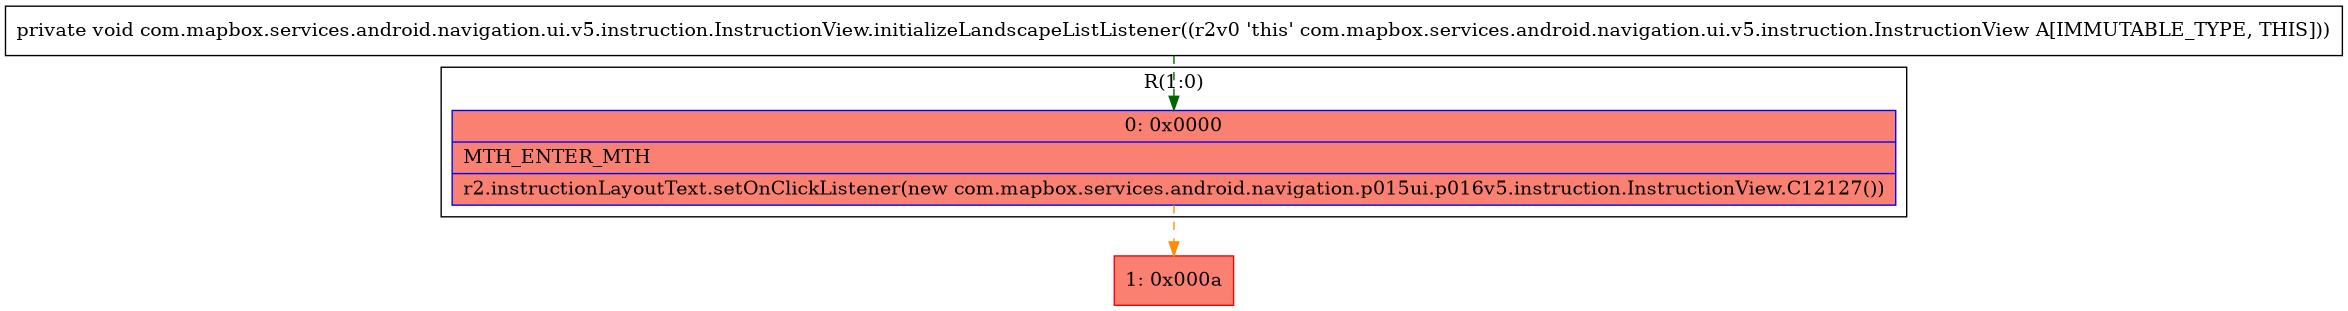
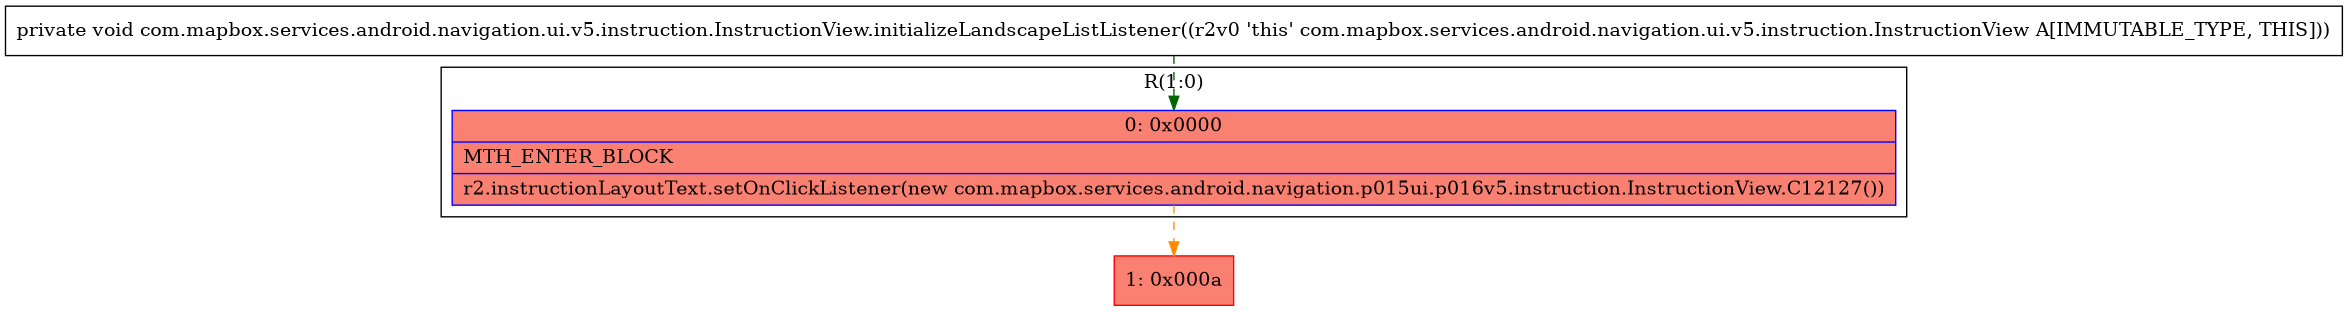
node "0: 0x0000": text "MTH_ENTER_MTH" -> "MTH_ENTER_BLOCK"
